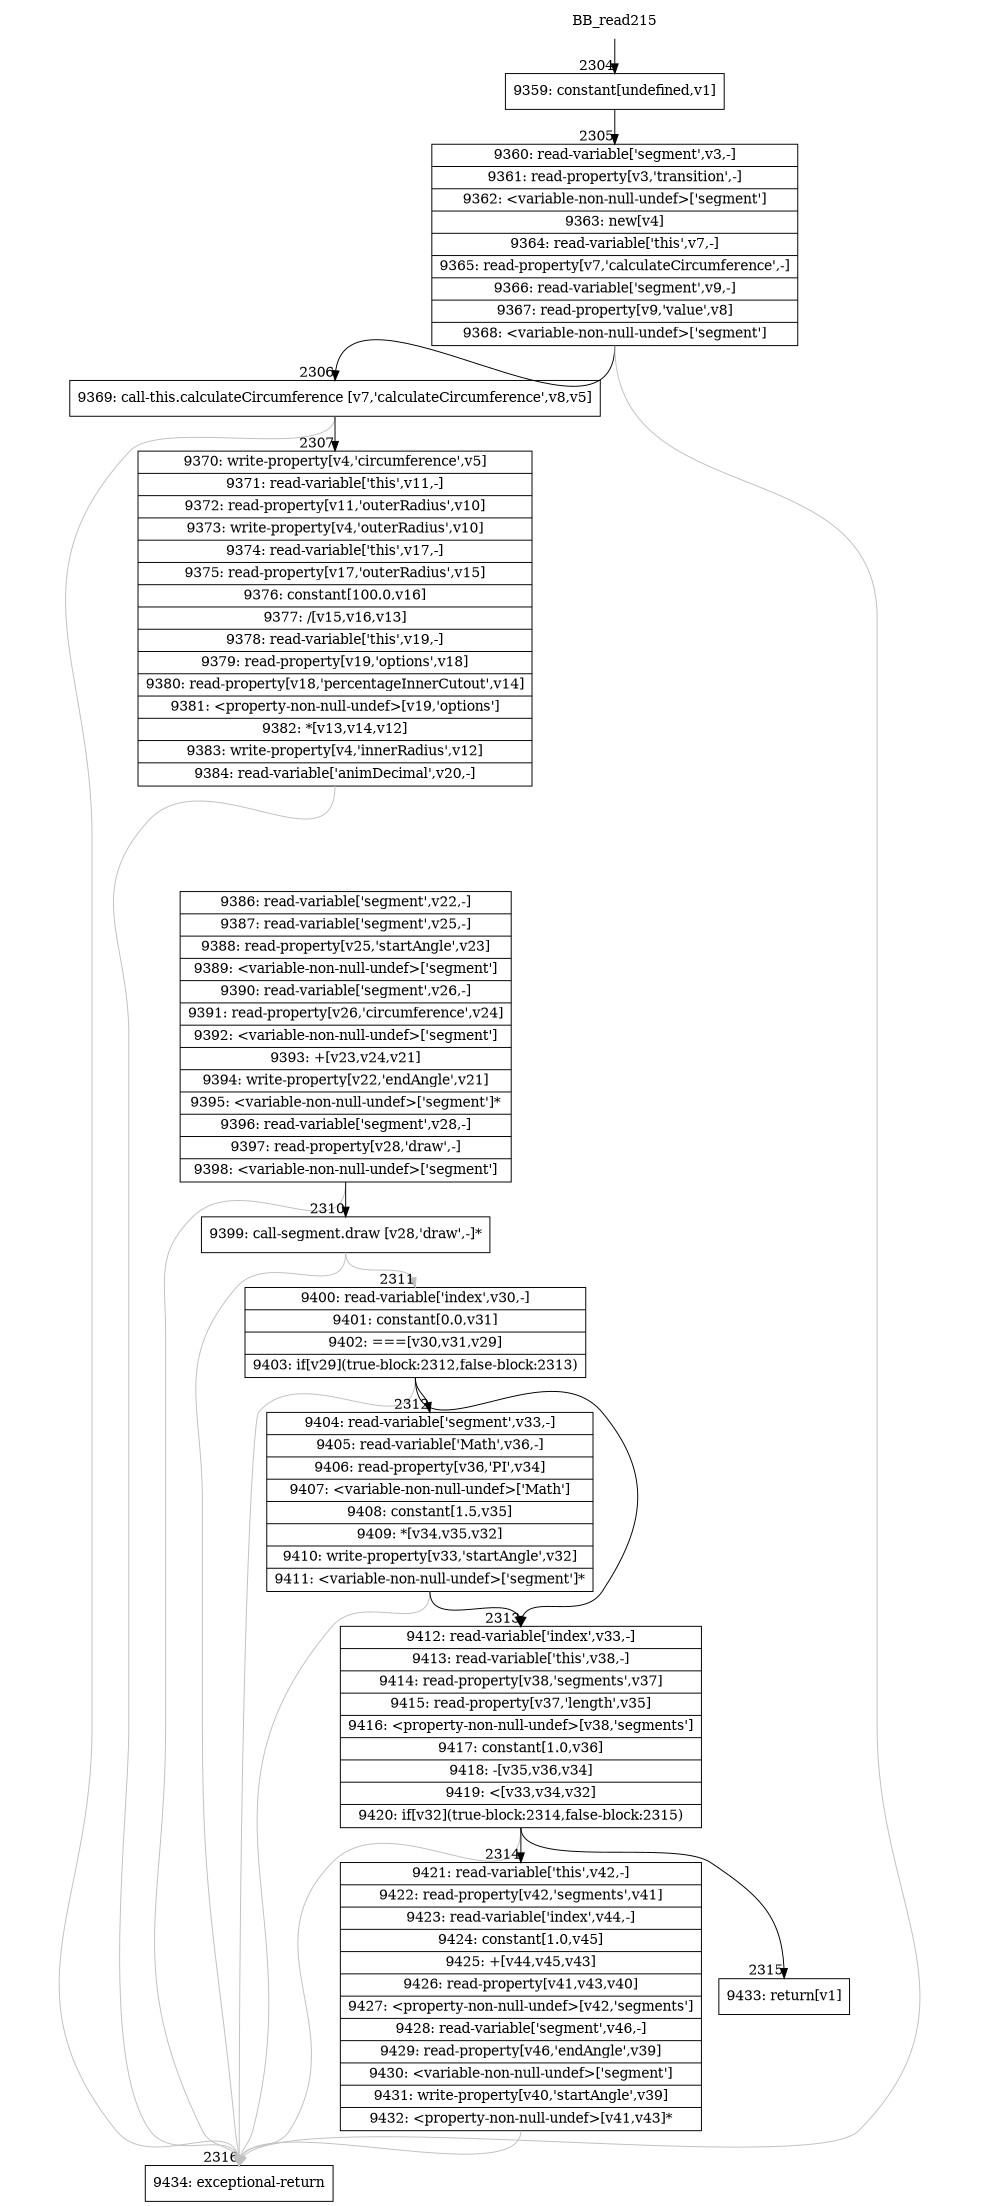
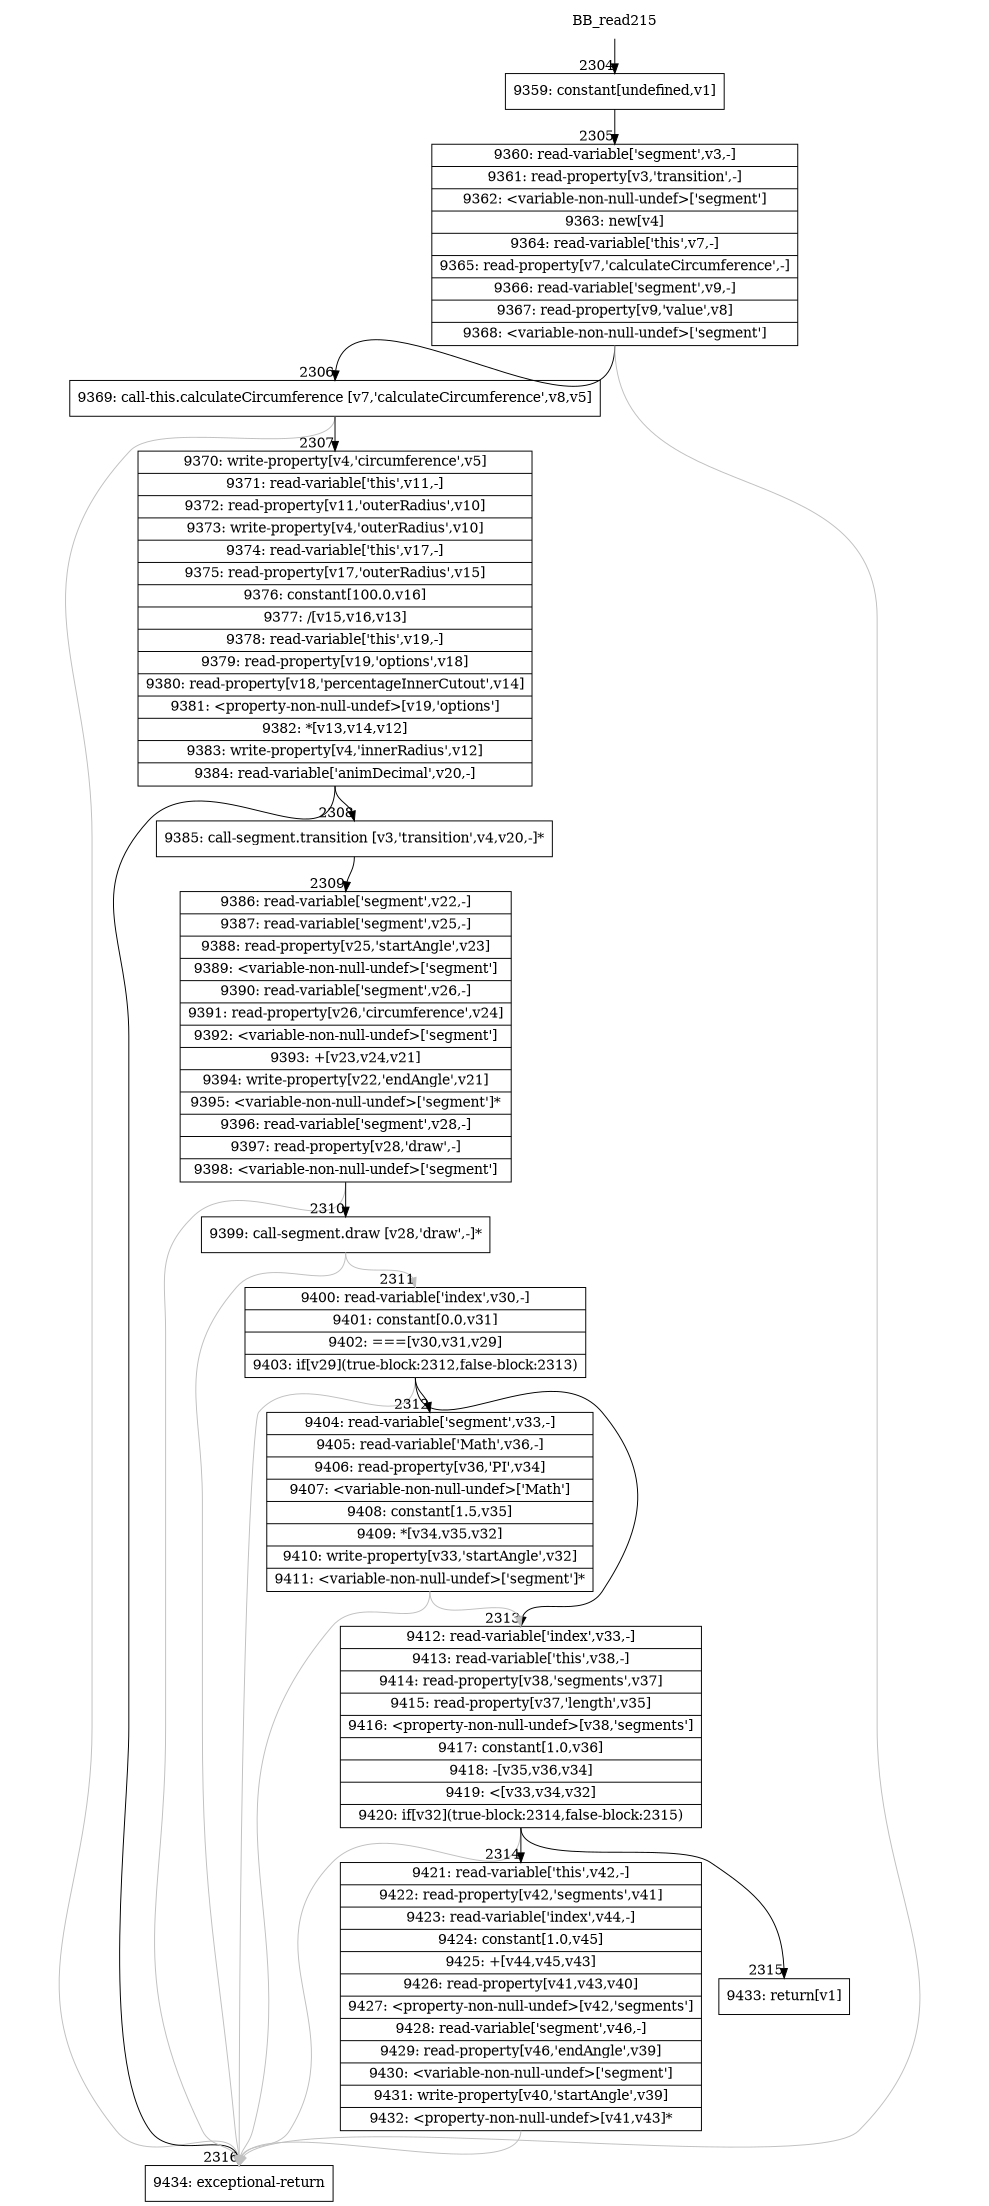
node "9385: call-segment.transition [v3,'transition',v4,v20,-]*": added
edge "9370: write-property[v4,'circumference',v5]" -> "9434: exceptional-return": color gray -> black
edge "9404: read-variable['segment',v33,-]" -> "9412: read-variable['index',v33,-]": color black -> gray
